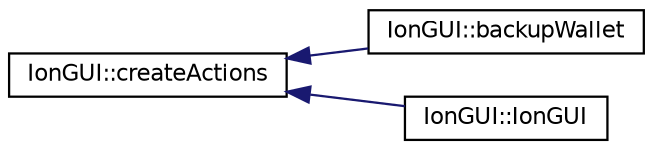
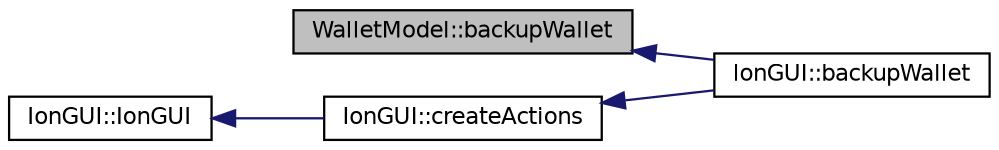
node "WalletModel::backupWallet": added
edge "IonGUI::IonGUI" -> "IonGUI::createActions": reversed
